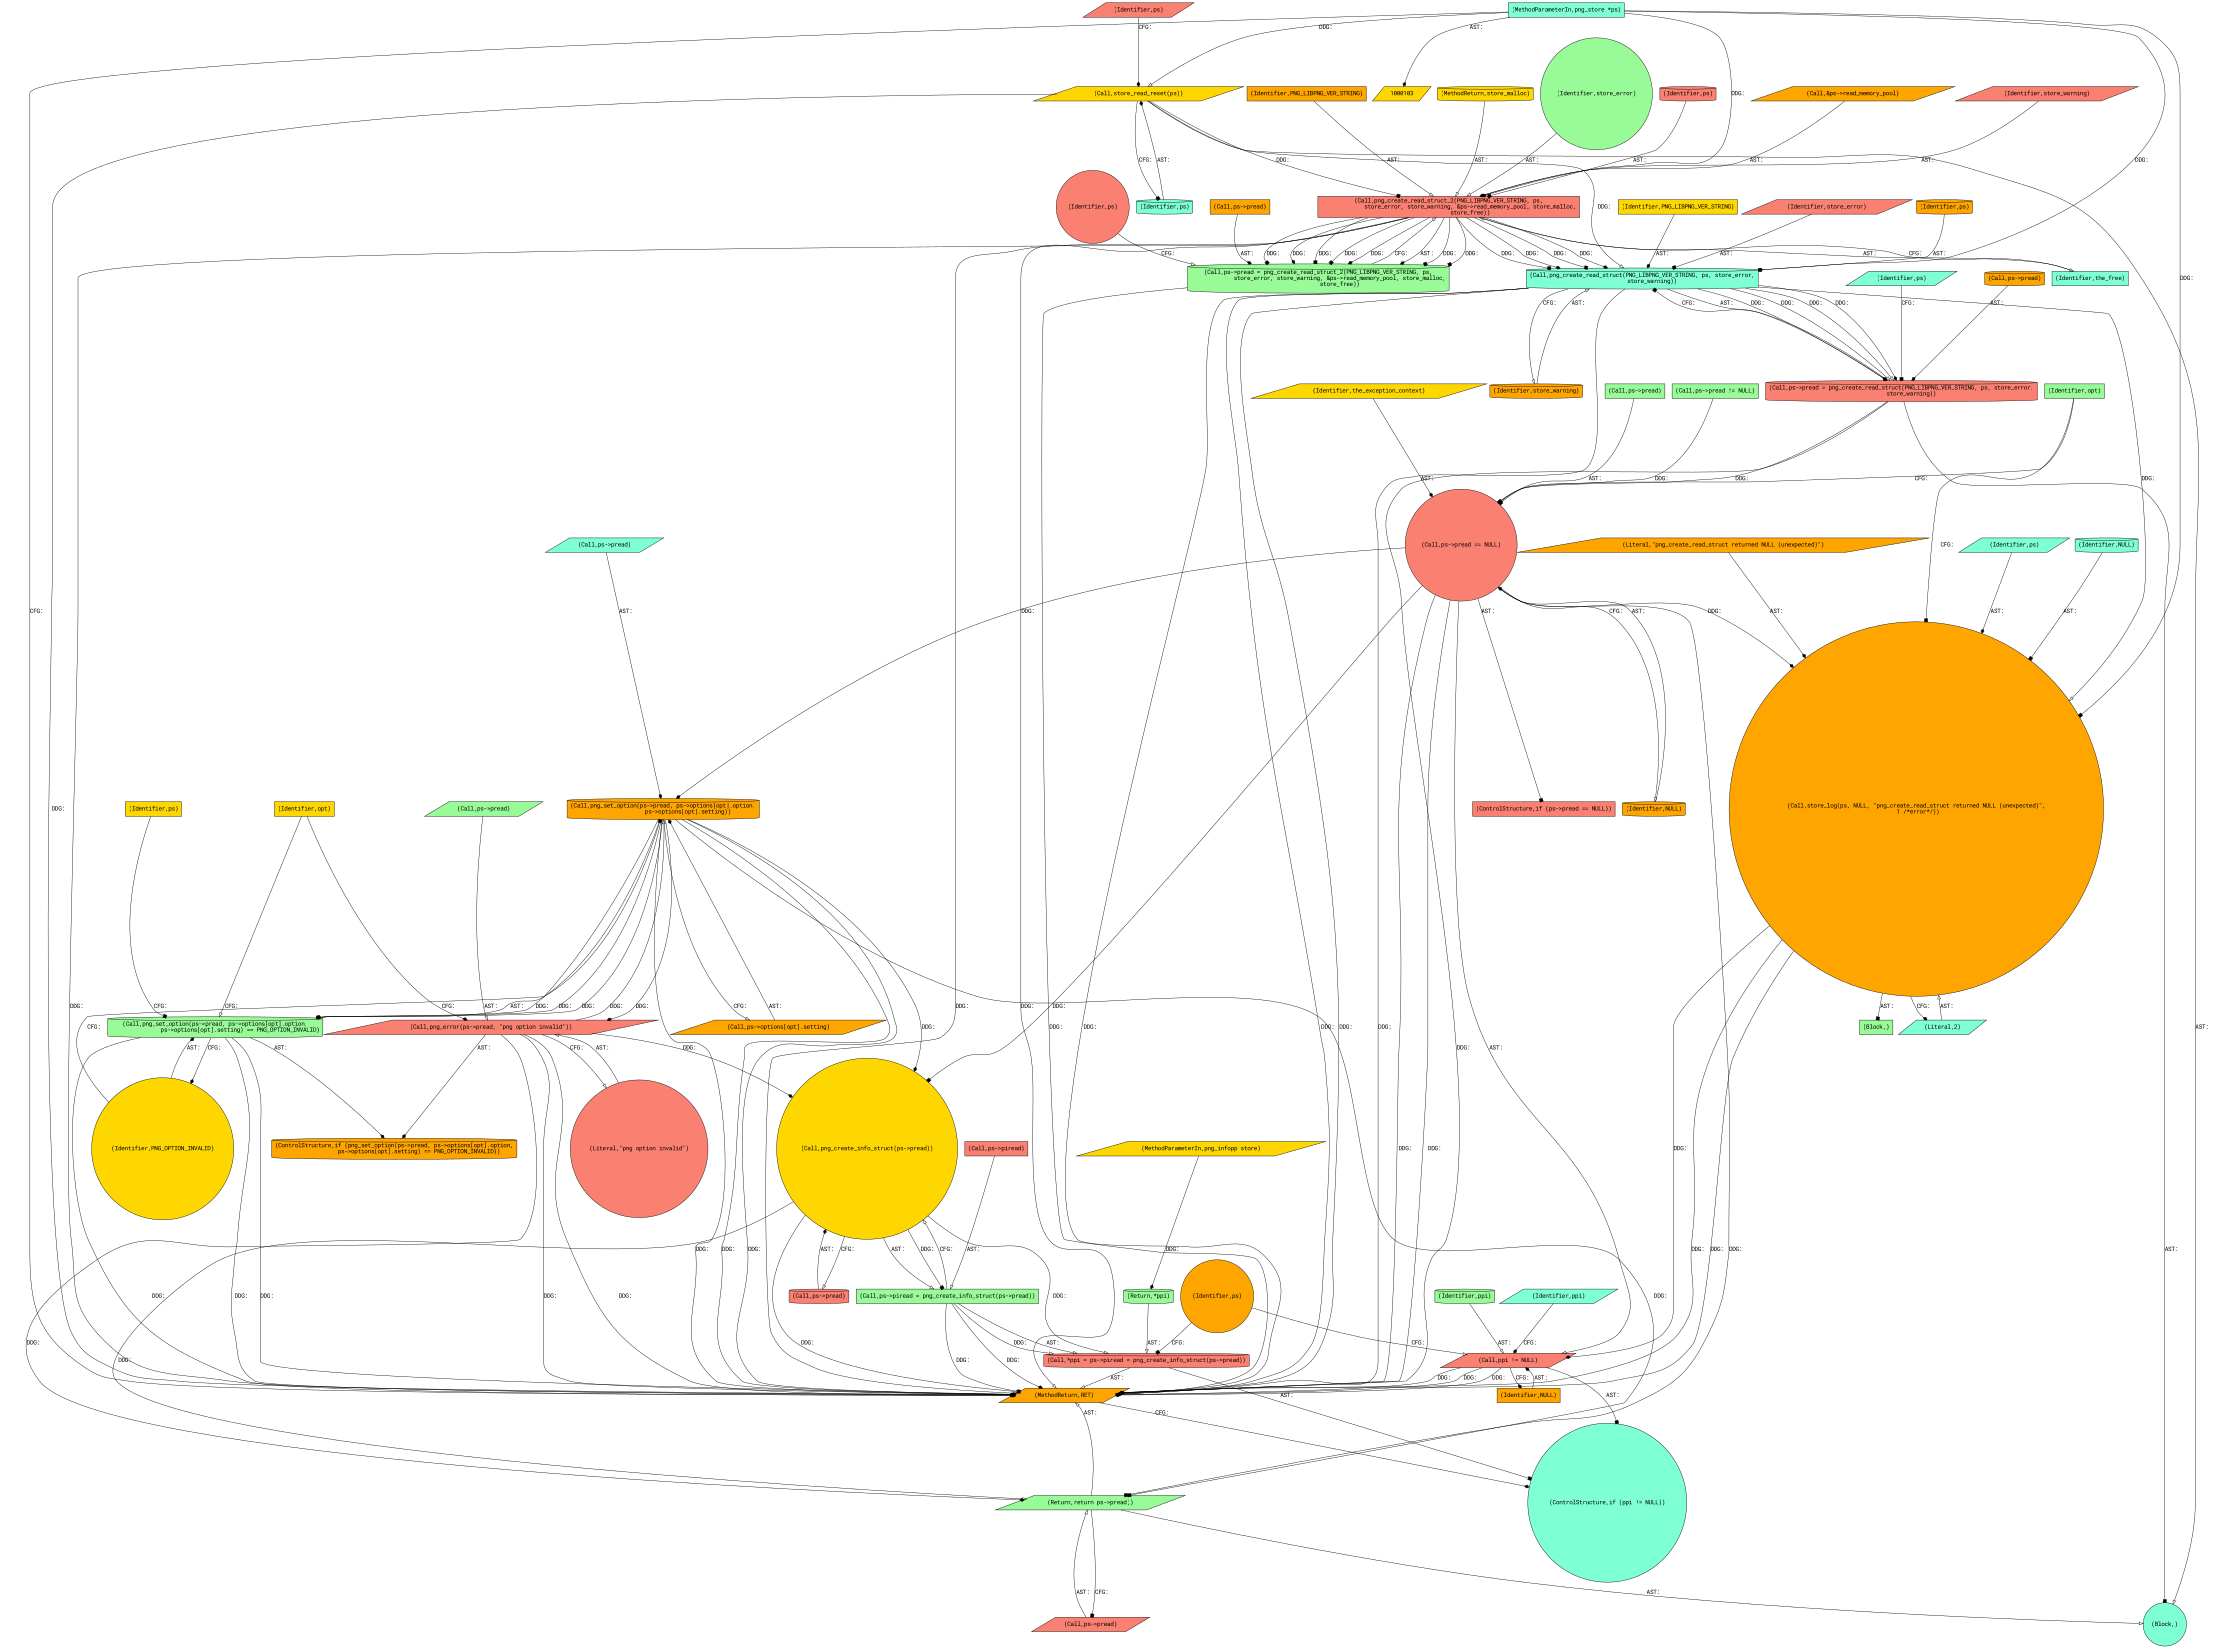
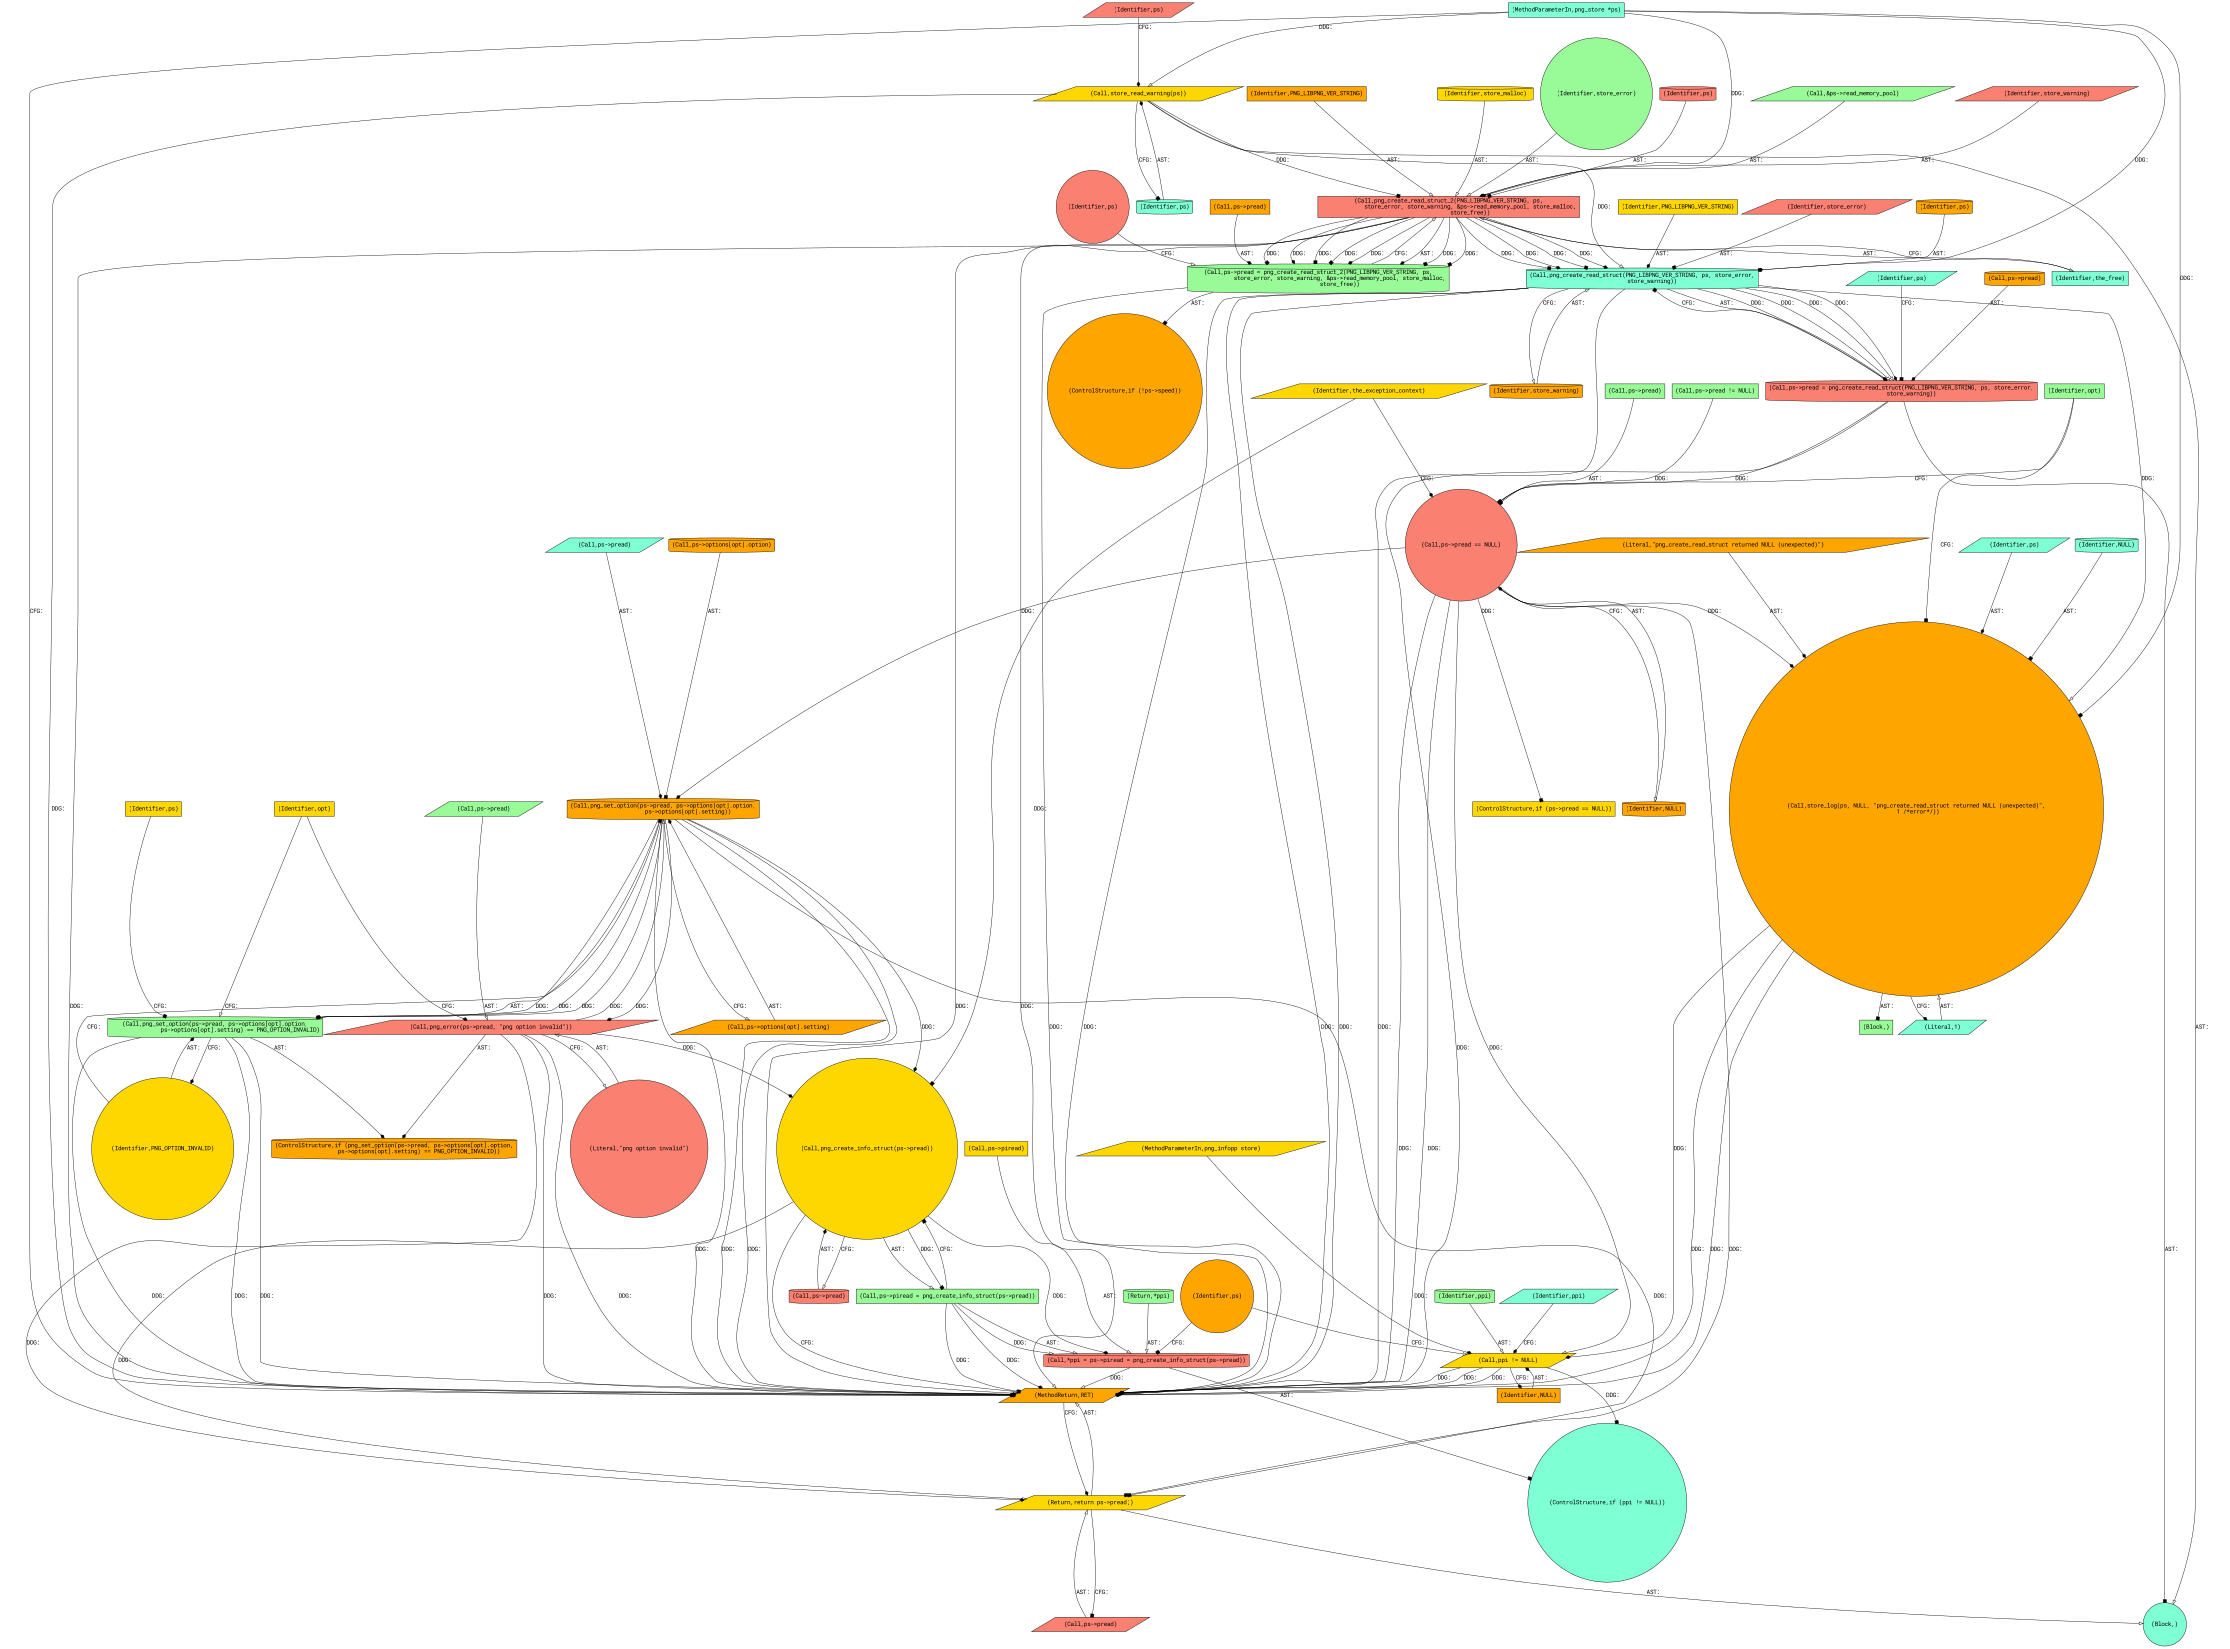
node "(Call,store_read_reset(ps))": label "(Call,store_read_reset(ps))" -> "(Call,store_read_warning(ps))"
node "1000103": removed
node "(MethodReturn,store_malloc)": label "(MethodReturn,store_malloc)" -> "(Identifier,store_malloc)"
node "(Call,&ps->read_memory_pool)": fillcolor orange -> palegreen
node "(ControlStructure,if (!ps->speed))": added
edge "(Identifier,the_exception_context)" -> "(Call,ps->pread == NULL)": label "AST: " -> "CFG: "
node "(Call,ps->options[opt].option)": added
edge "(Call,ps->pread == NULL)" -> "(ControlStructure,if (ps->pread == NULL))": label "AST: " -> "DDG: "
node "(ControlStructure,if (ps->pread == NULL))": fillcolor salmon -> gold
edge "(Call,ps->pread == NULL)" -> "(Call,png_create_info_struct(ps->pread))": now "(Identifier,the_exception_context)" -> "(Call,png_create_info_struct(ps->pread))"
node "(Literal,2)": label "(Literal,2)" -> "(Literal,1)"
edge "(Call,ps->pread == NULL)" -> "(Call,ppi != NULL)": label "AST: " -> "DDG: "
node "(Call,ps->piread)": fillcolor salmon -> gold
edge "(MethodParameterIn,png_infopp store)" -> "(Return,*ppi)": now "(MethodParameterIn,png_infopp store)" -> "(Call,ppi != NULL)"
edge "(Call,ps->piread)" -> "(Call,ps->piread = png_create_info_struct(ps->pread))": now "(Call,ps->piread)" -> "(Call,*ppi = ps->piread = png_create_info_struct(ps->pread))"
edge "(Call,ps->piread = png_create_info_struct(ps->pread))" -> "(Call,png_create_info_struct(ps->pread))": arrowhead onormal -> box
edge "(Call,png_create_info_struct(ps->pread))" -> "(Call,*ppi = ps->piread = png_create_info_struct(ps->pread))": arrowhead onormal -> diamond
edge "(Call,png_create_info_struct(ps->pread))" -> "(MethodReturn,RET)": label "DDG: " -> "CFG: "
node "(Call,ppi != NULL)": fillcolor salmon -> gold
edge "(Call,*ppi = ps->piread = png_create_info_struct(ps->pread))" -> "(MethodReturn,RET)": label "AST: " -> "DDG: "
edge "(Call,ppi != NULL)" -> "(ControlStructure,if (ppi != NULL))": label "AST: " -> "DDG: "
edge "(MethodReturn,RET)" -> "(ControlStructure,if (ppi != NULL))": now "(MethodReturn,RET)" -> "(Return,return ps->pread;)"
node "(Return,return ps->pread;)": fillcolor palegreen -> gold
